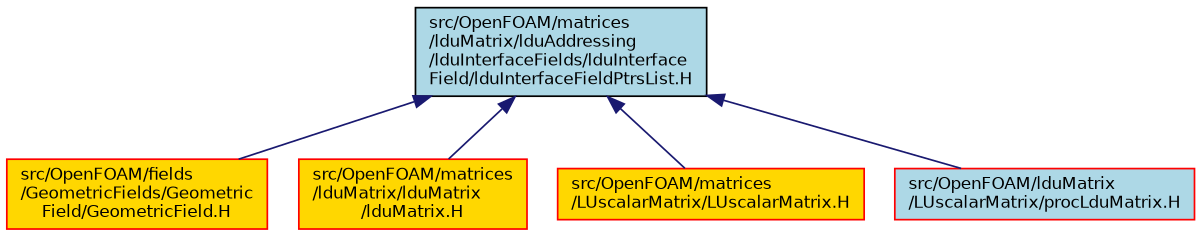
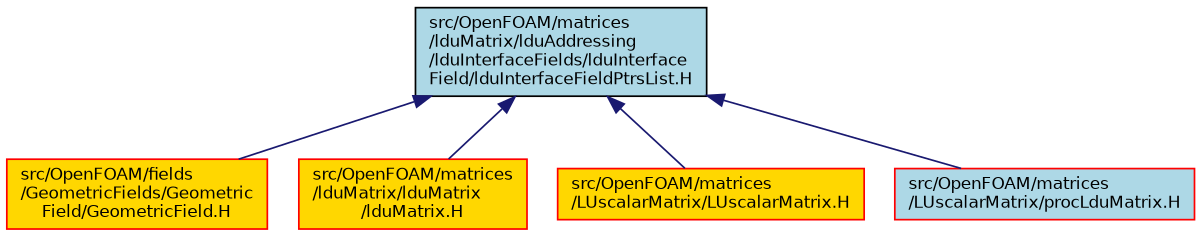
node "src/OpenFOAM/lduMatrix /LUscalarMatrix/procLduMatrix.H": label "src/OpenFOAM/lduMatrix /LUscalarMatrix/procLduMatrix.H" -> "src/OpenFOAM/matrices /LUscalarMatrix/procLduMatrix.H"
